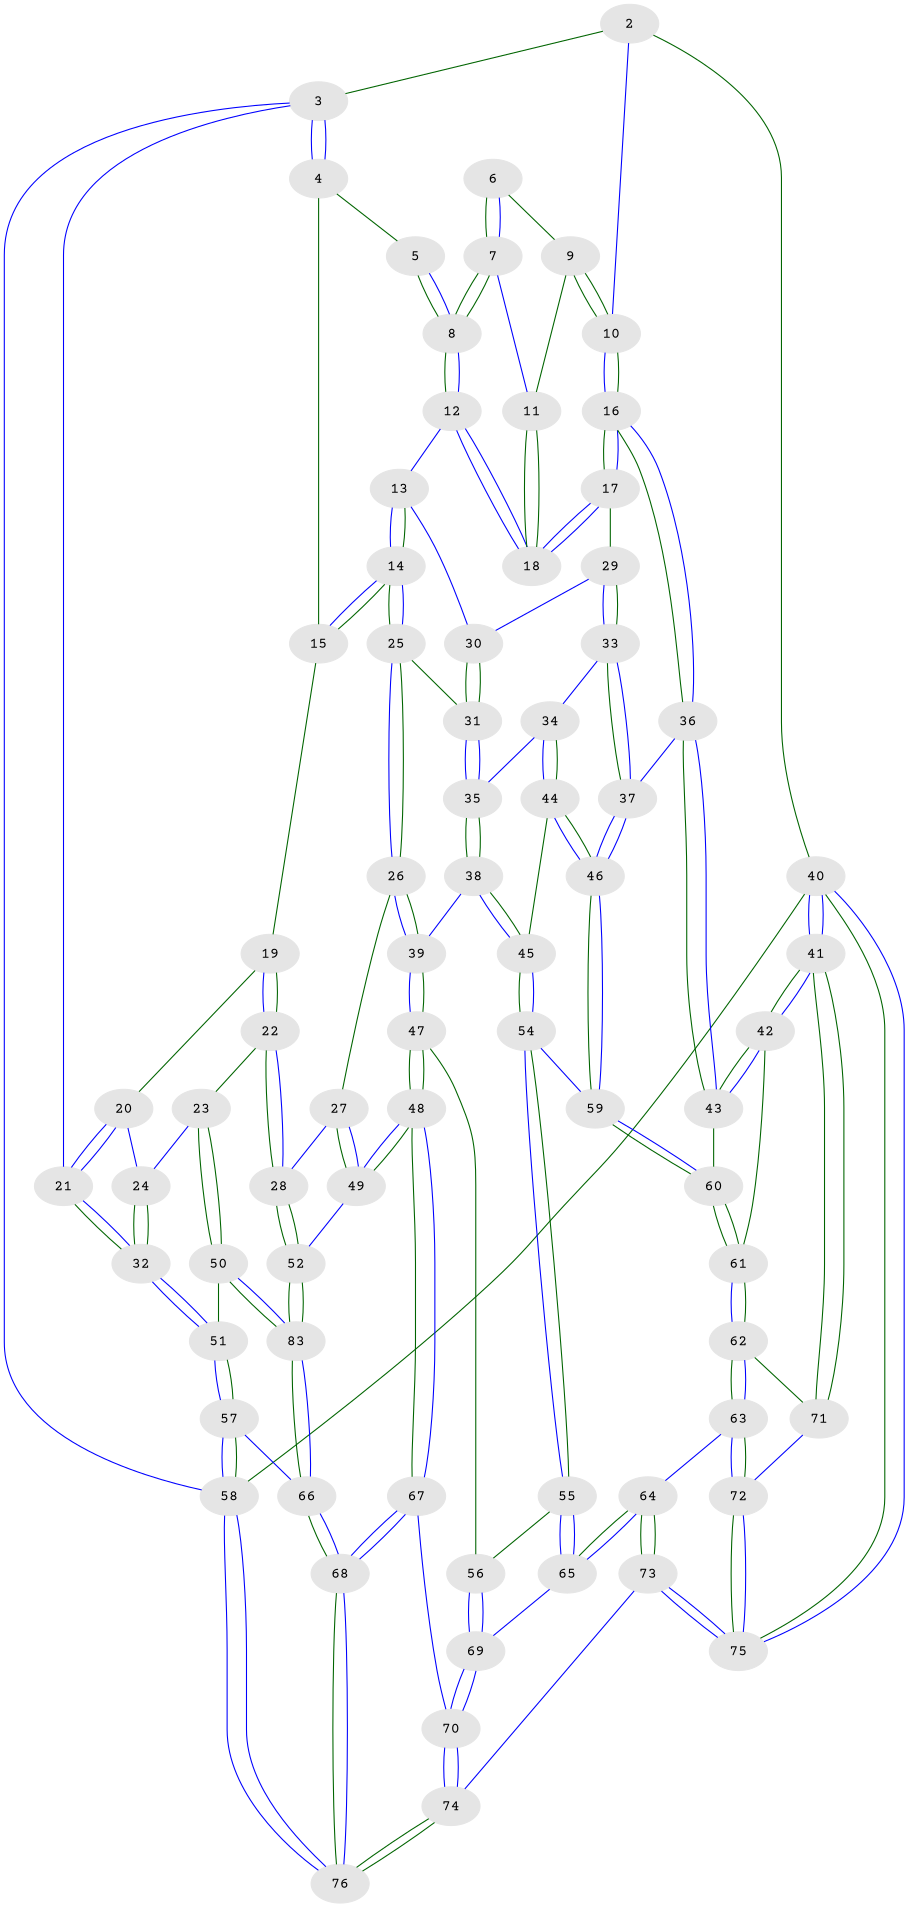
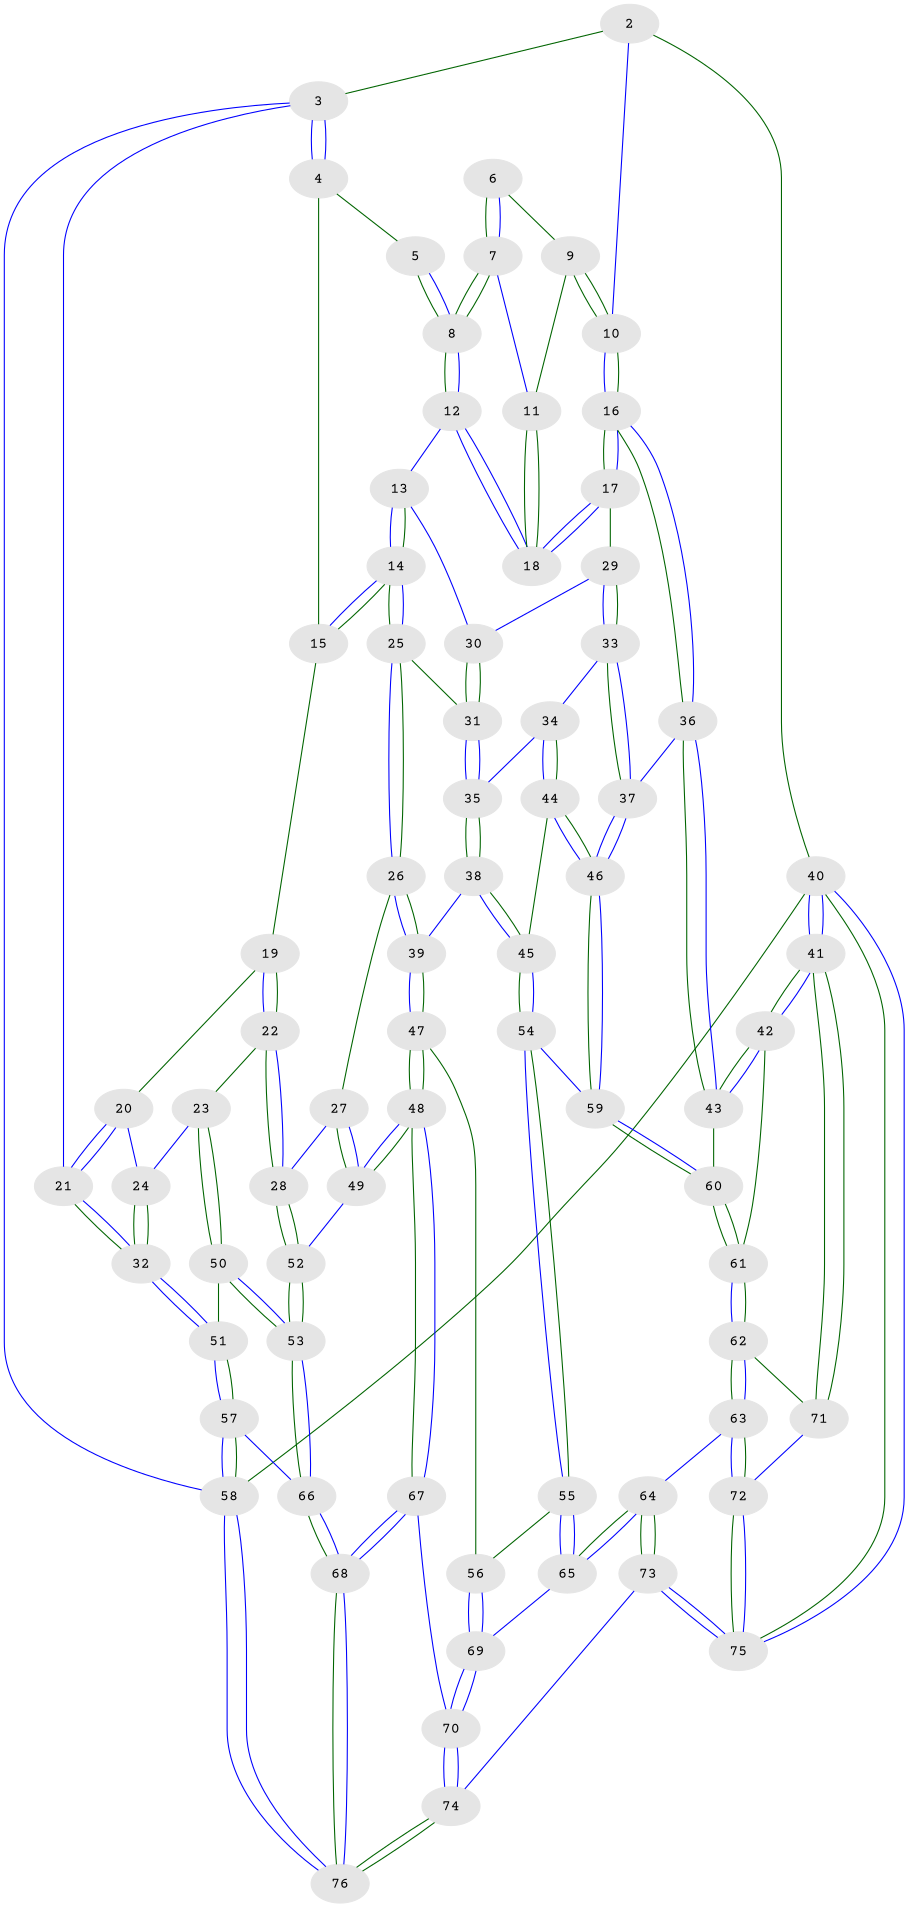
node "83": label "83" -> "53"
